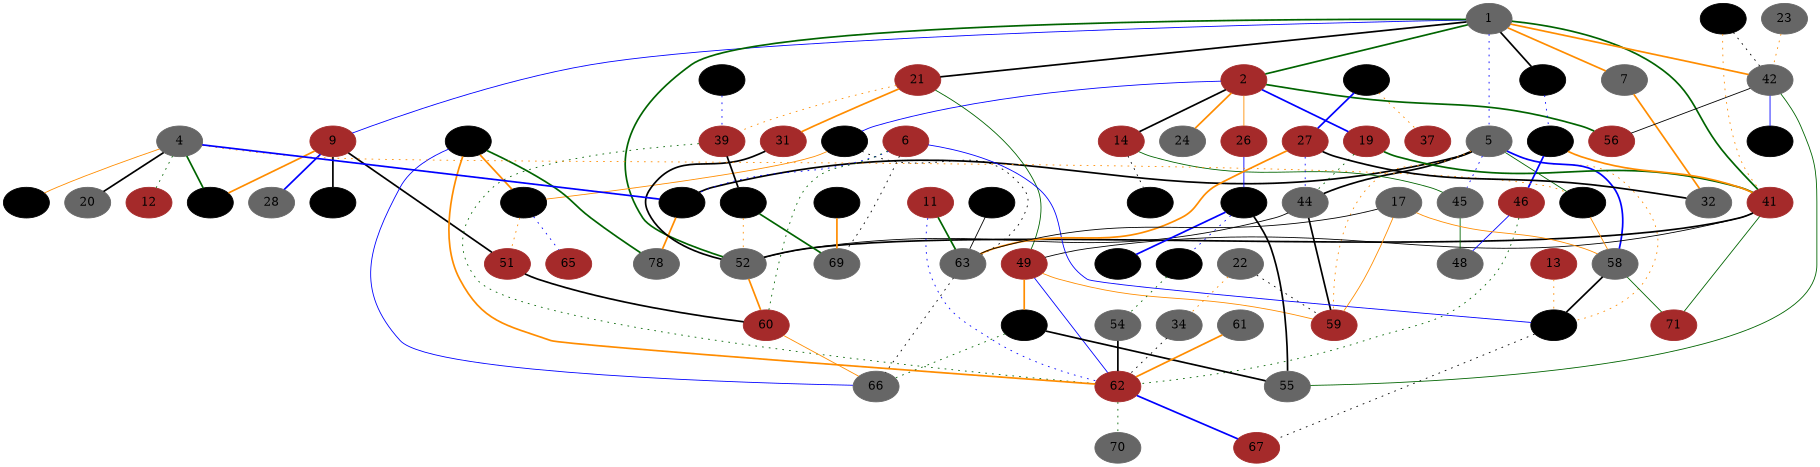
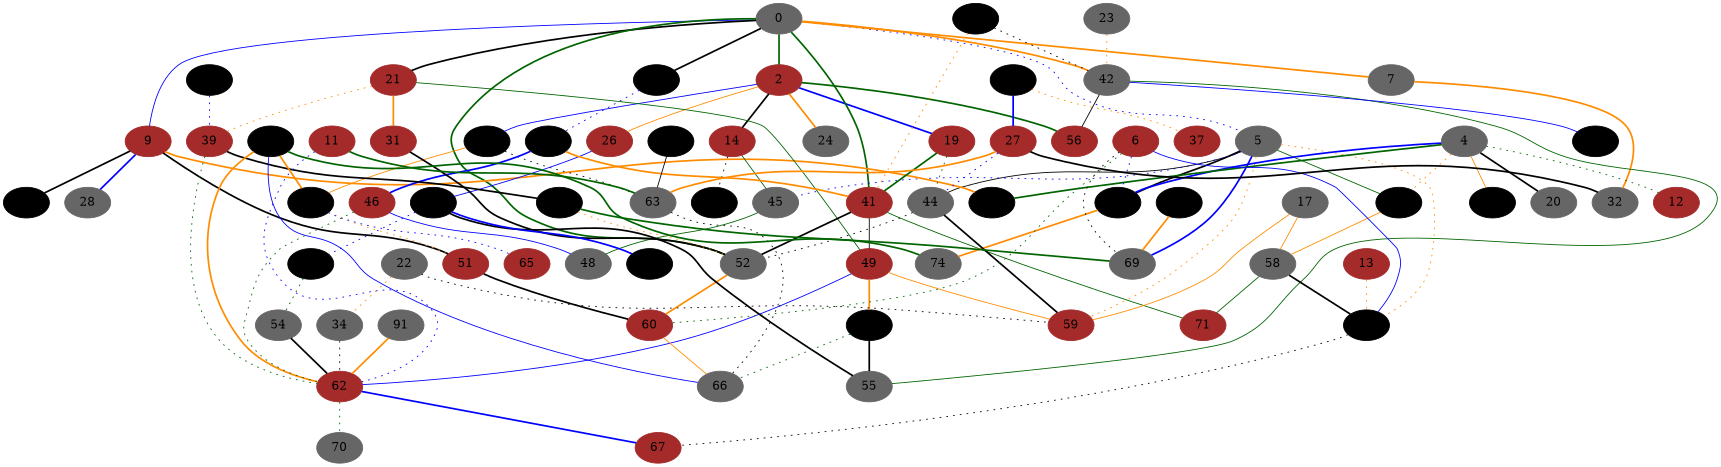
node "1": label "1" -> "0"
edge "5" -- "58": now "5" -- "69"
edge "5" -- "44": style bold -> solid
edge "17" -- "63": removed
edge "44" -- "52": style solid -> dotted
node "78": label "78" -> "74"
node "61": label "61" -> "91"
